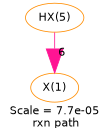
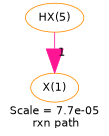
edge "HX(5)" -> "X(1)": label " 6" -> " 1"
